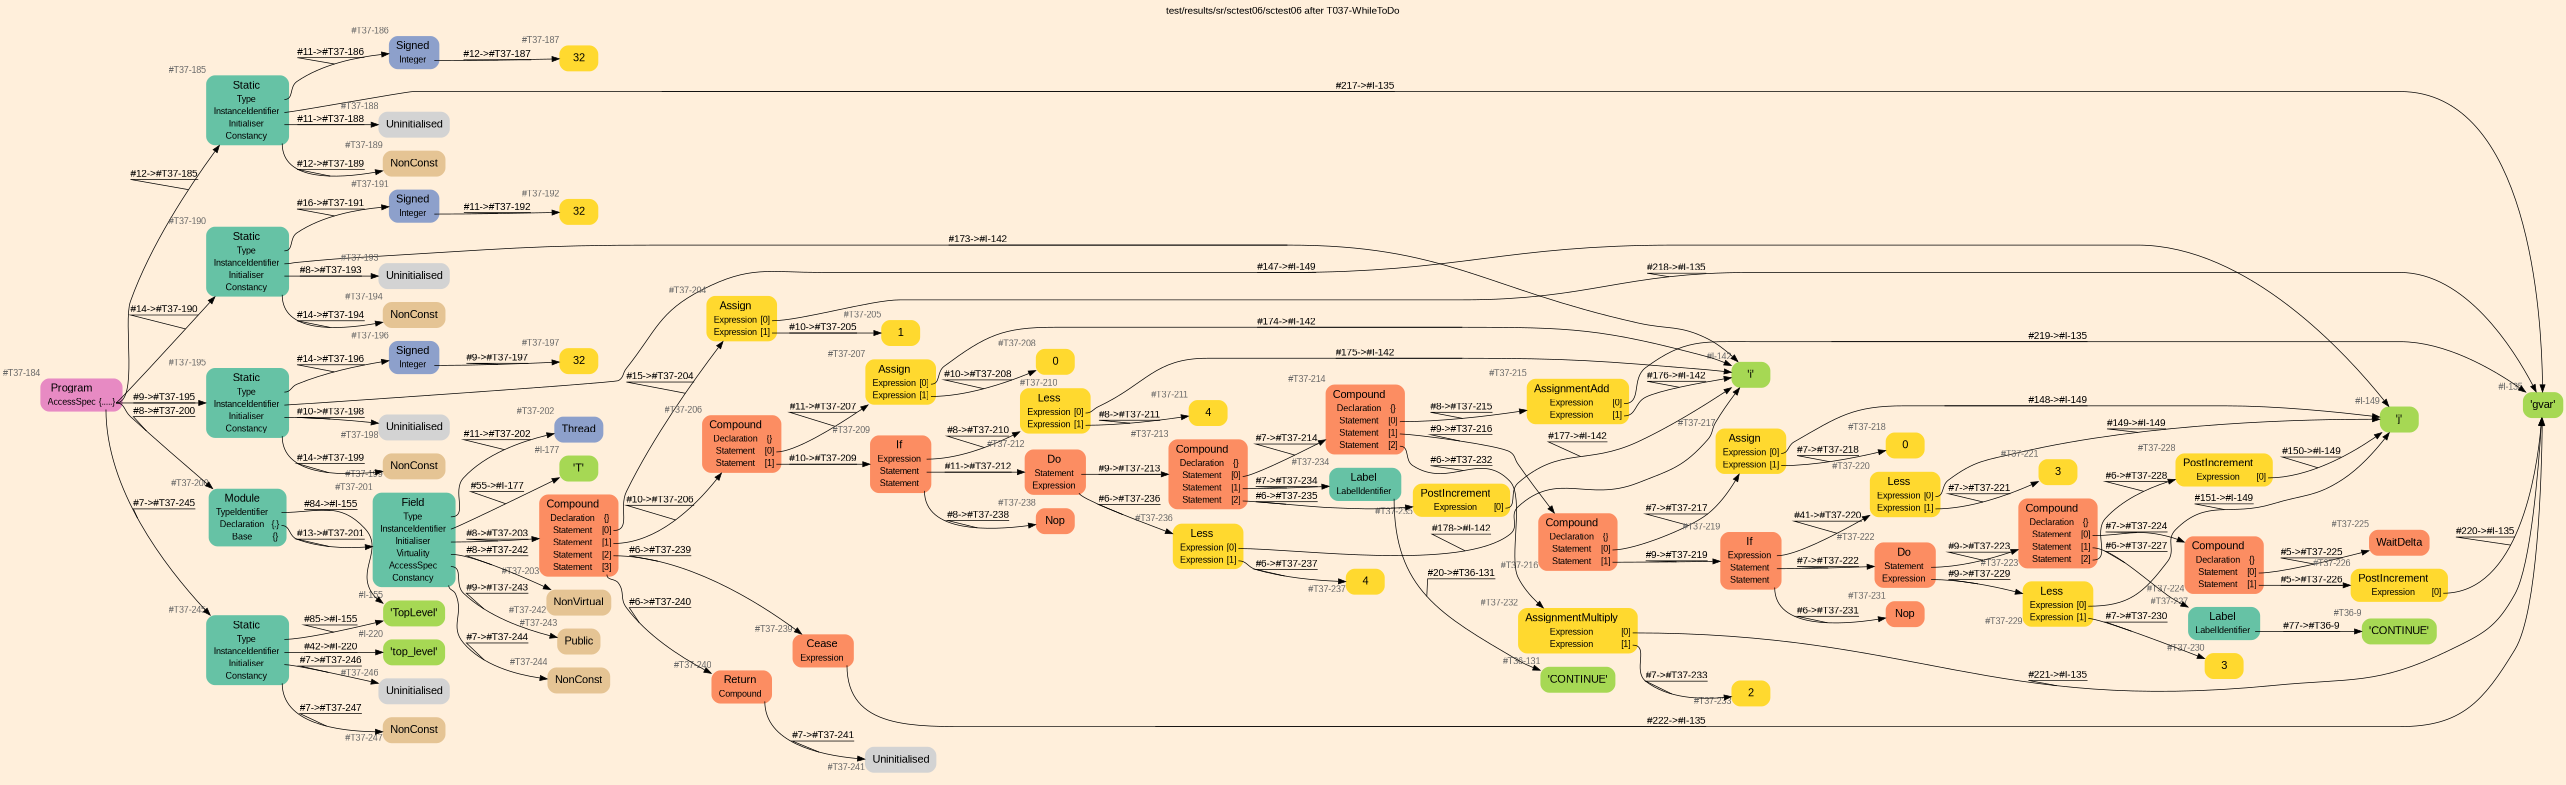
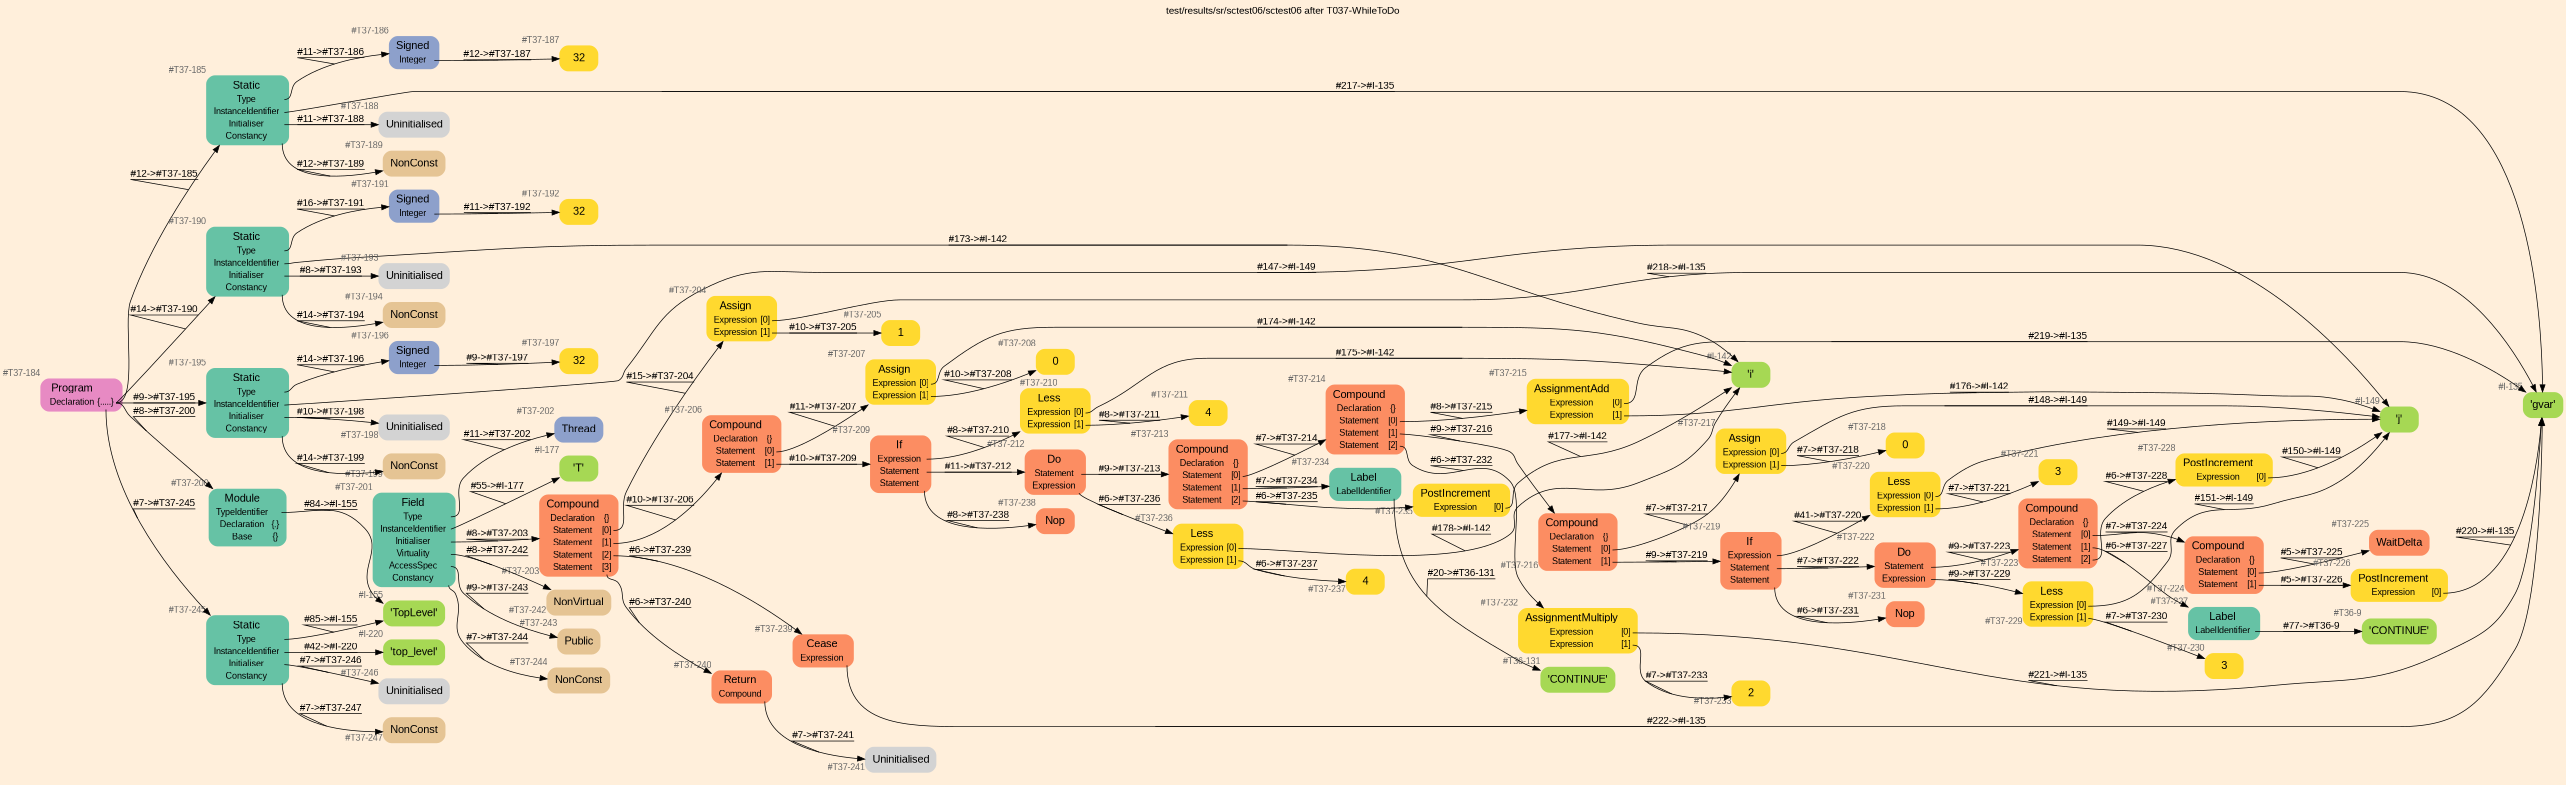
edge "AssignmentAdd" -> "'i'": now "AssignmentAdd" -> "'j'"
node "Program": text "AccessSpec" -> "Declaration"
edge "Module" -> "Field": removed, label "#13->#T37-201"
